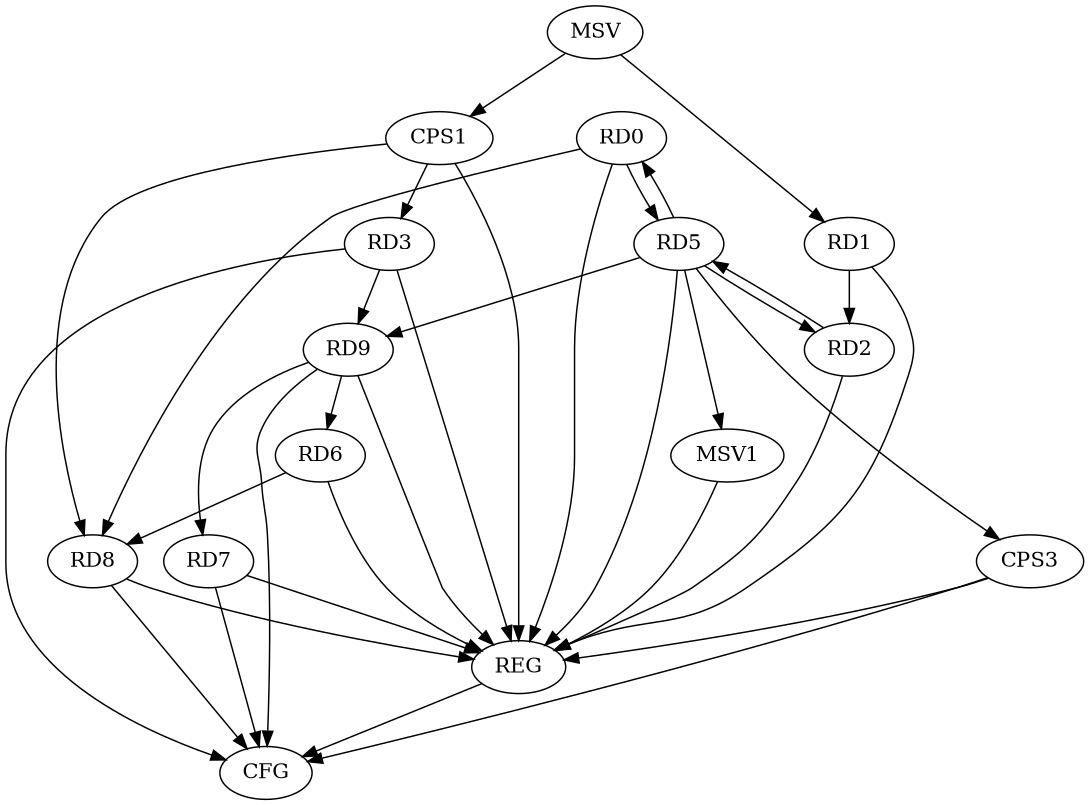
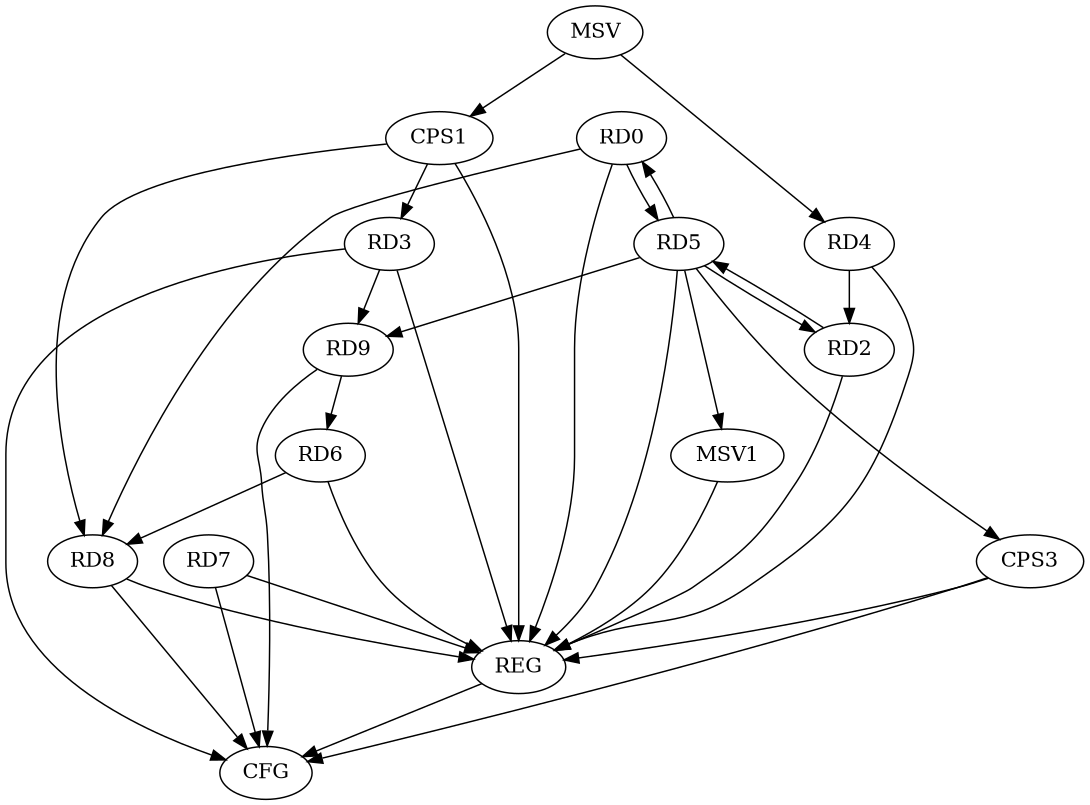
node "RD1": label "RD1" -> "RD4"
edge "RD9" -> "RD7": removed
edge "RD9" -> "REG": removed
